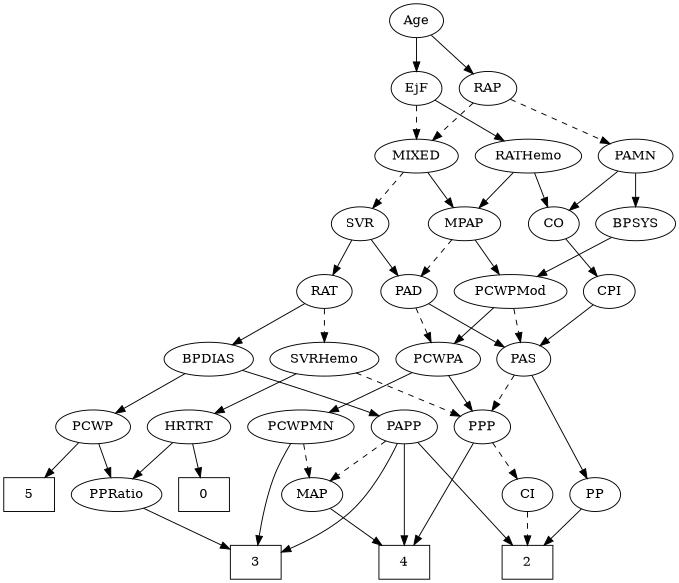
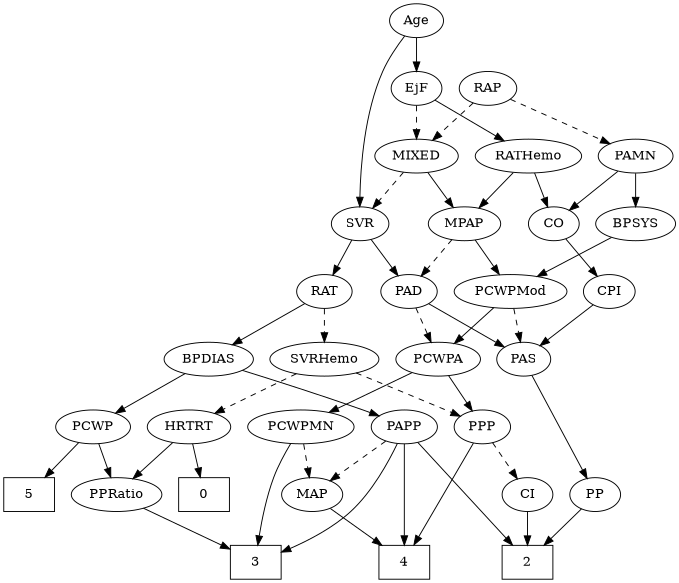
edge "Age" -> "RAP": now "Age" -> "SVR"
edge "PAS" -> "PPP": removed
edge "SVRHemo" -> "HRTRT": style solid -> dashed
edge "CI" -> "2": style dashed -> solid
